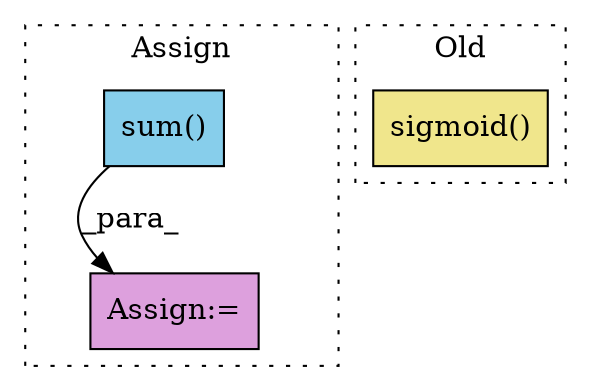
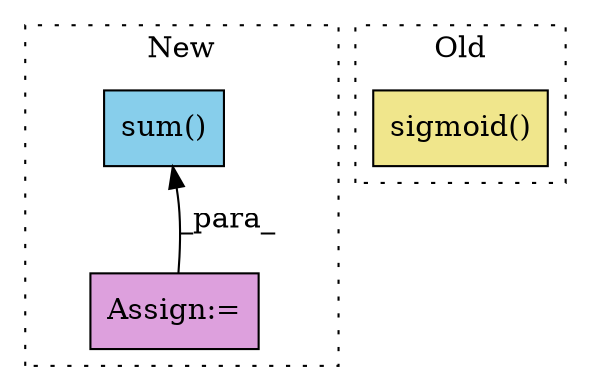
cluster "Assign": label "Assign" -> "New"
edge "sum()" -> "Assign:=": reversed
